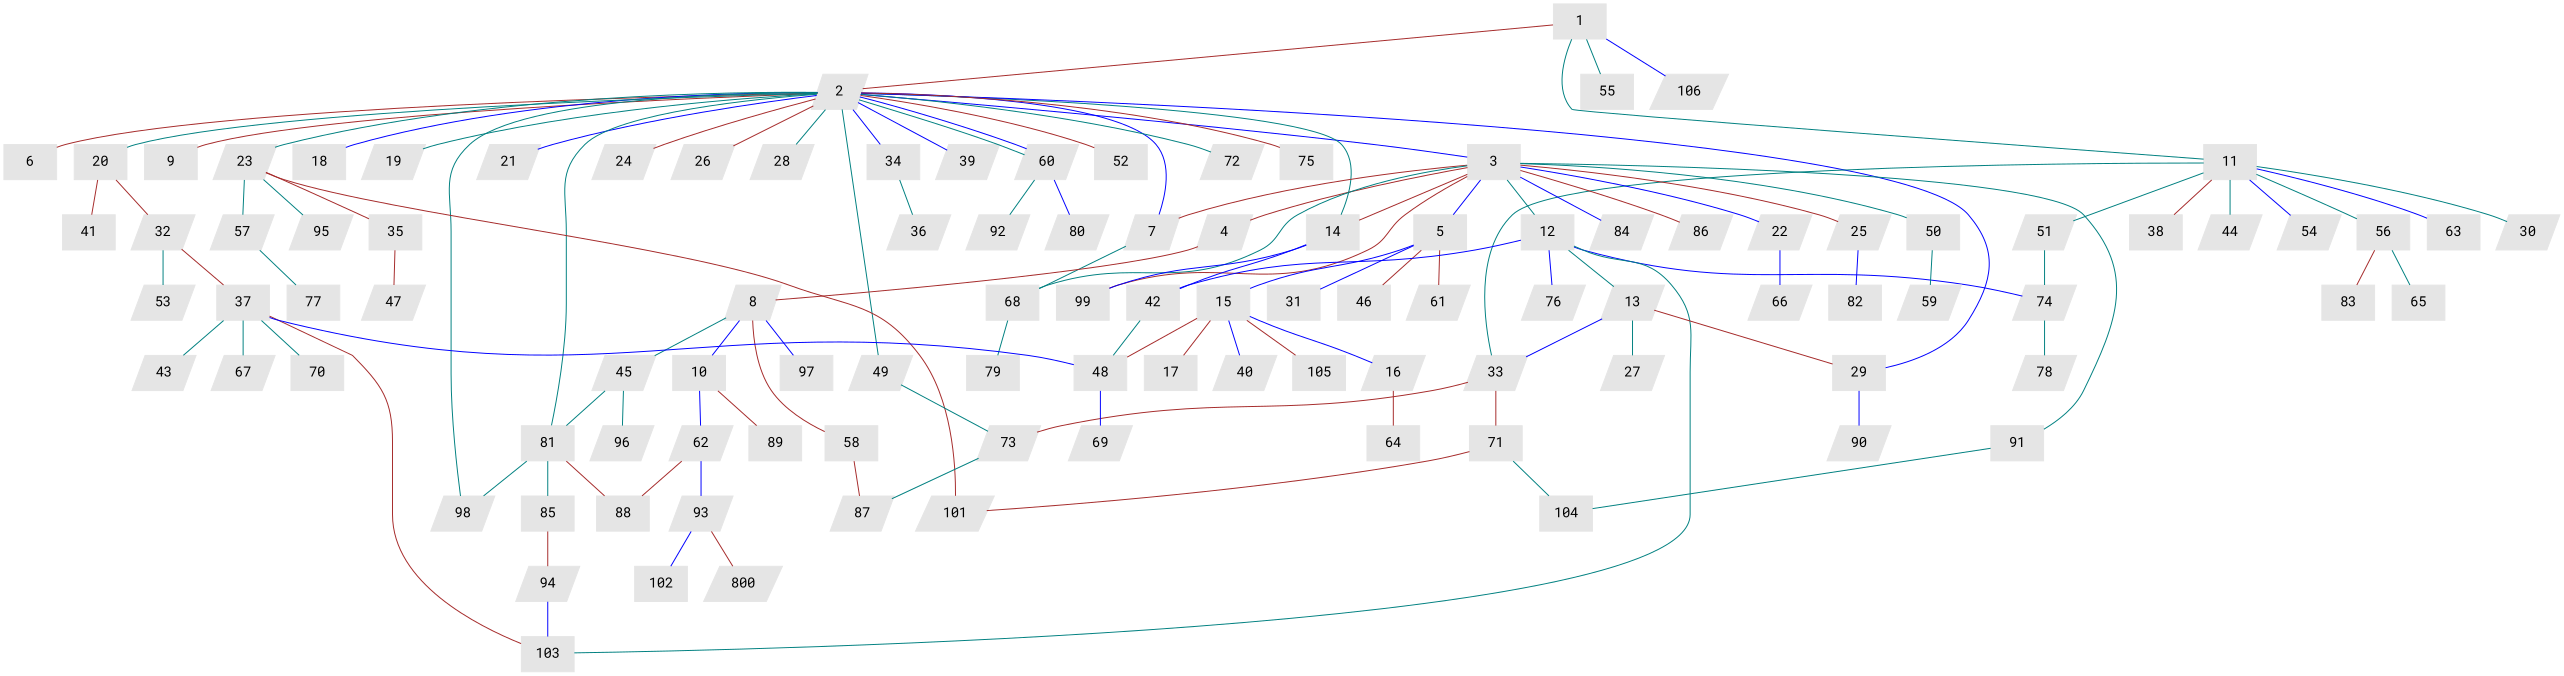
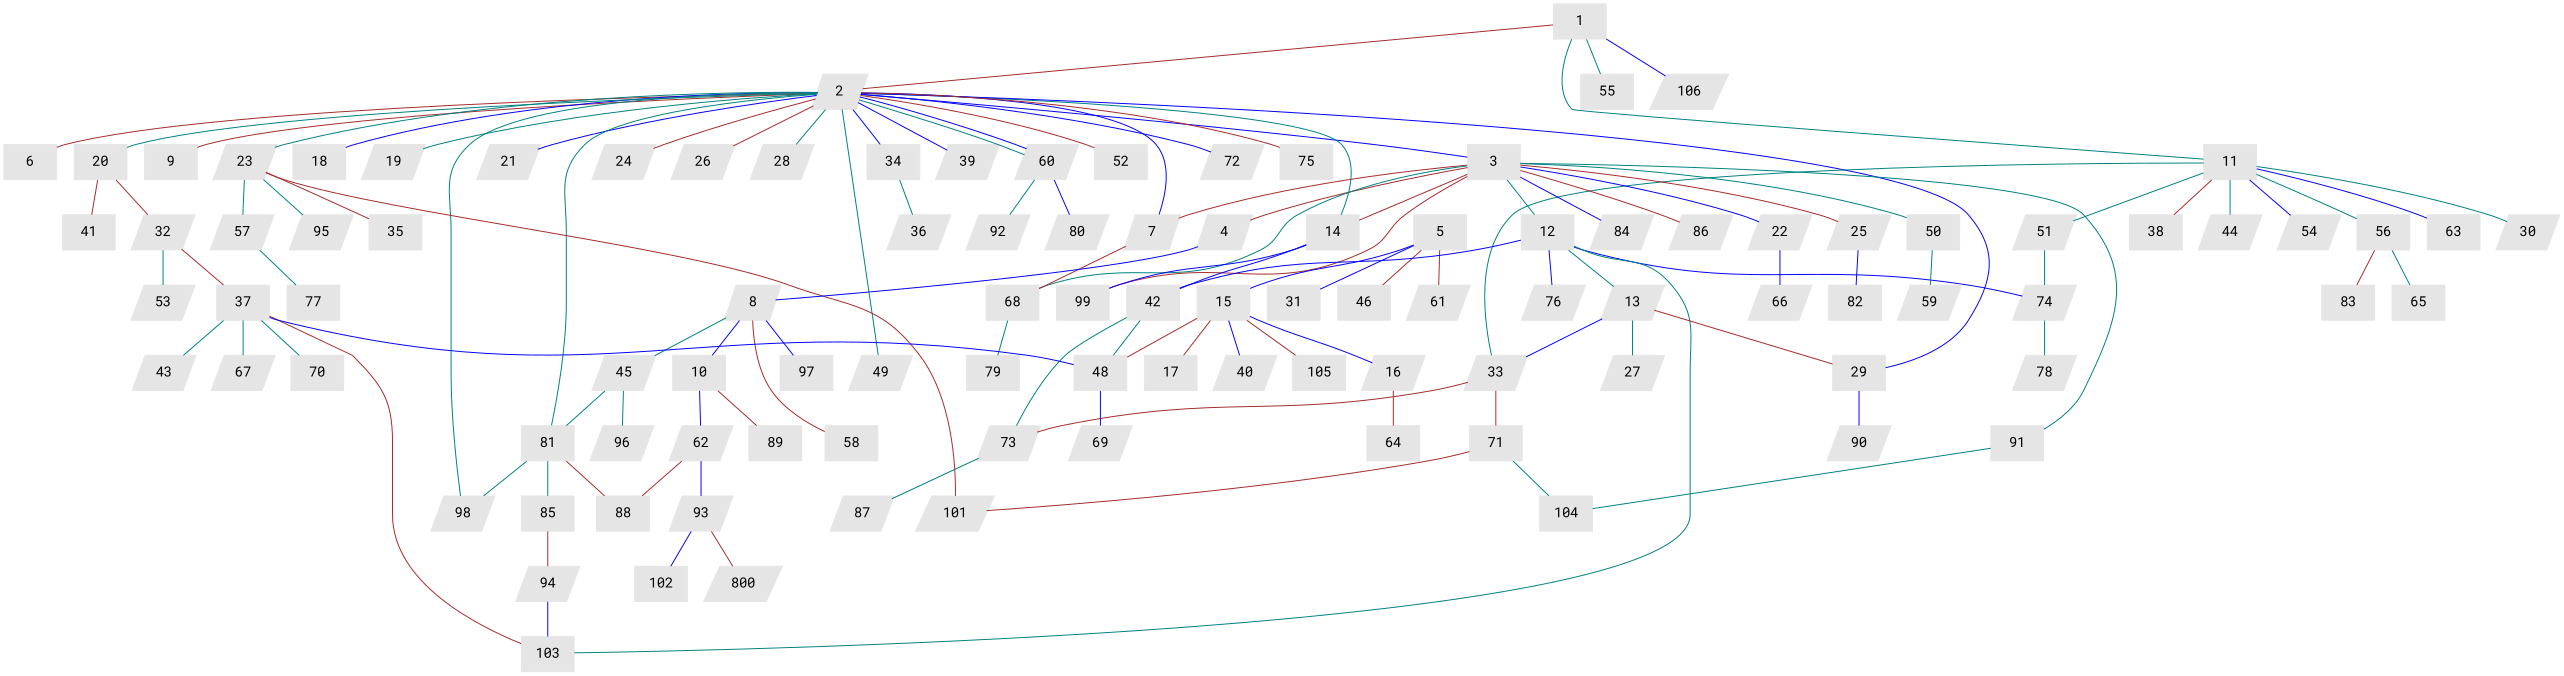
edge "2" -- "72": color teal -> blue
edge "3" -- "5": removed
edge "7" -- "68": color teal -> brown
edge "4" -- "8": color brown -> blue
node "47": removed
edge "49" -- "73": now "42" -- "73"
edge "58" -- "87": removed
